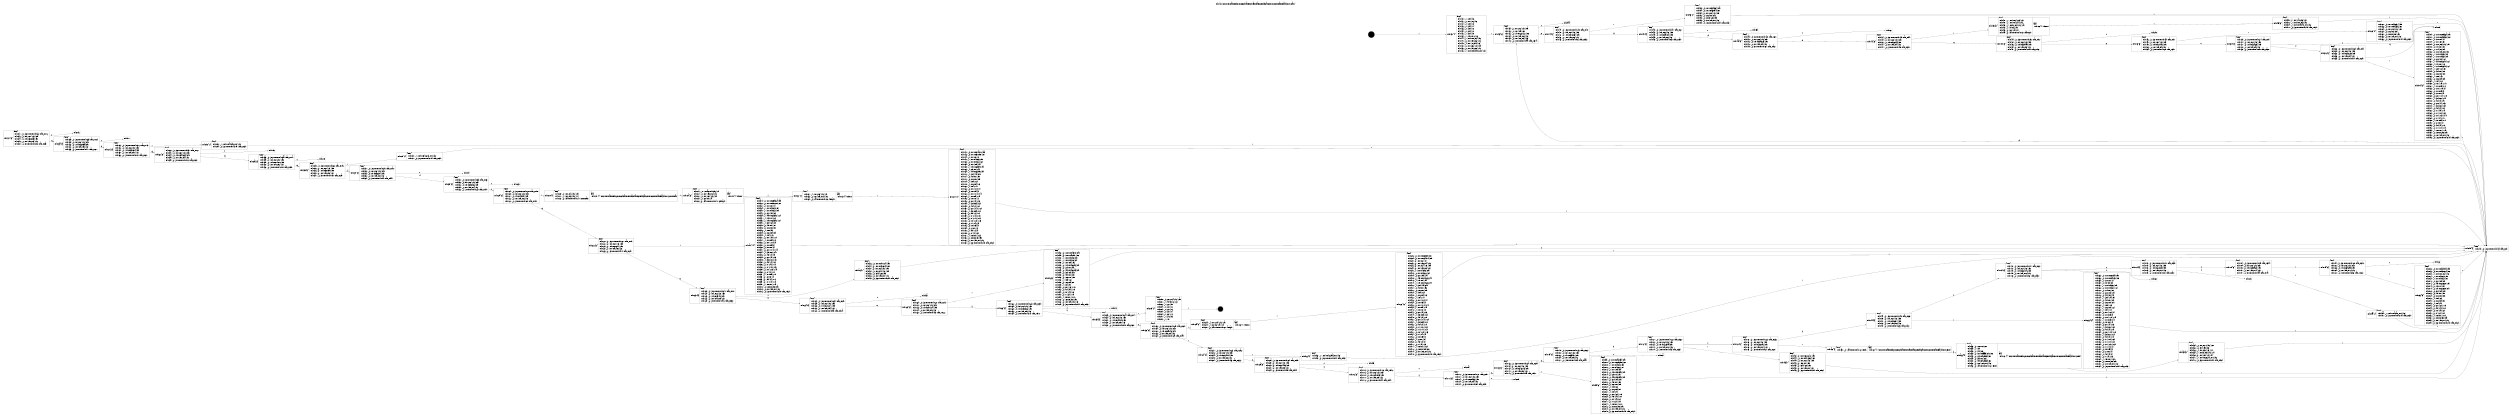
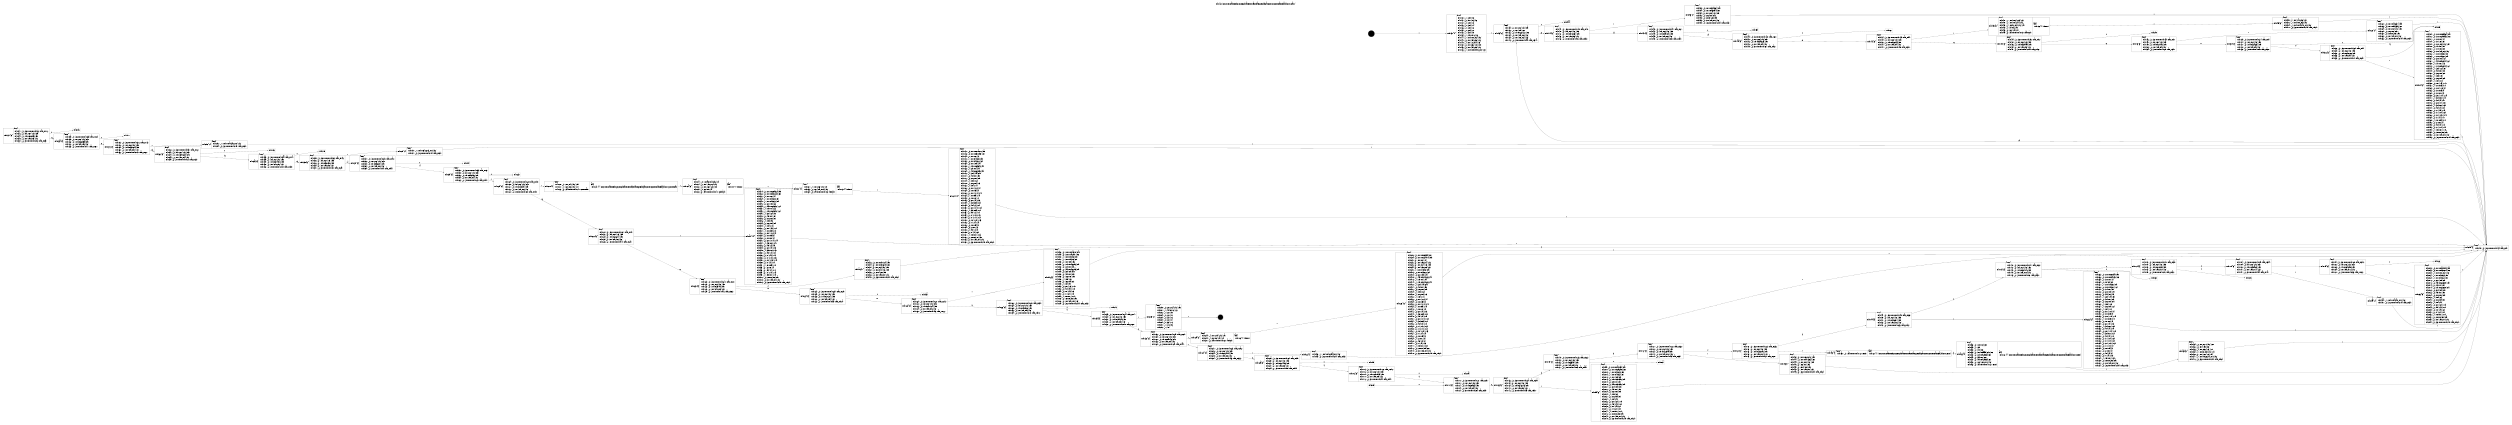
edge "0x40171c [25]" -> "0x4020ef": reversed
